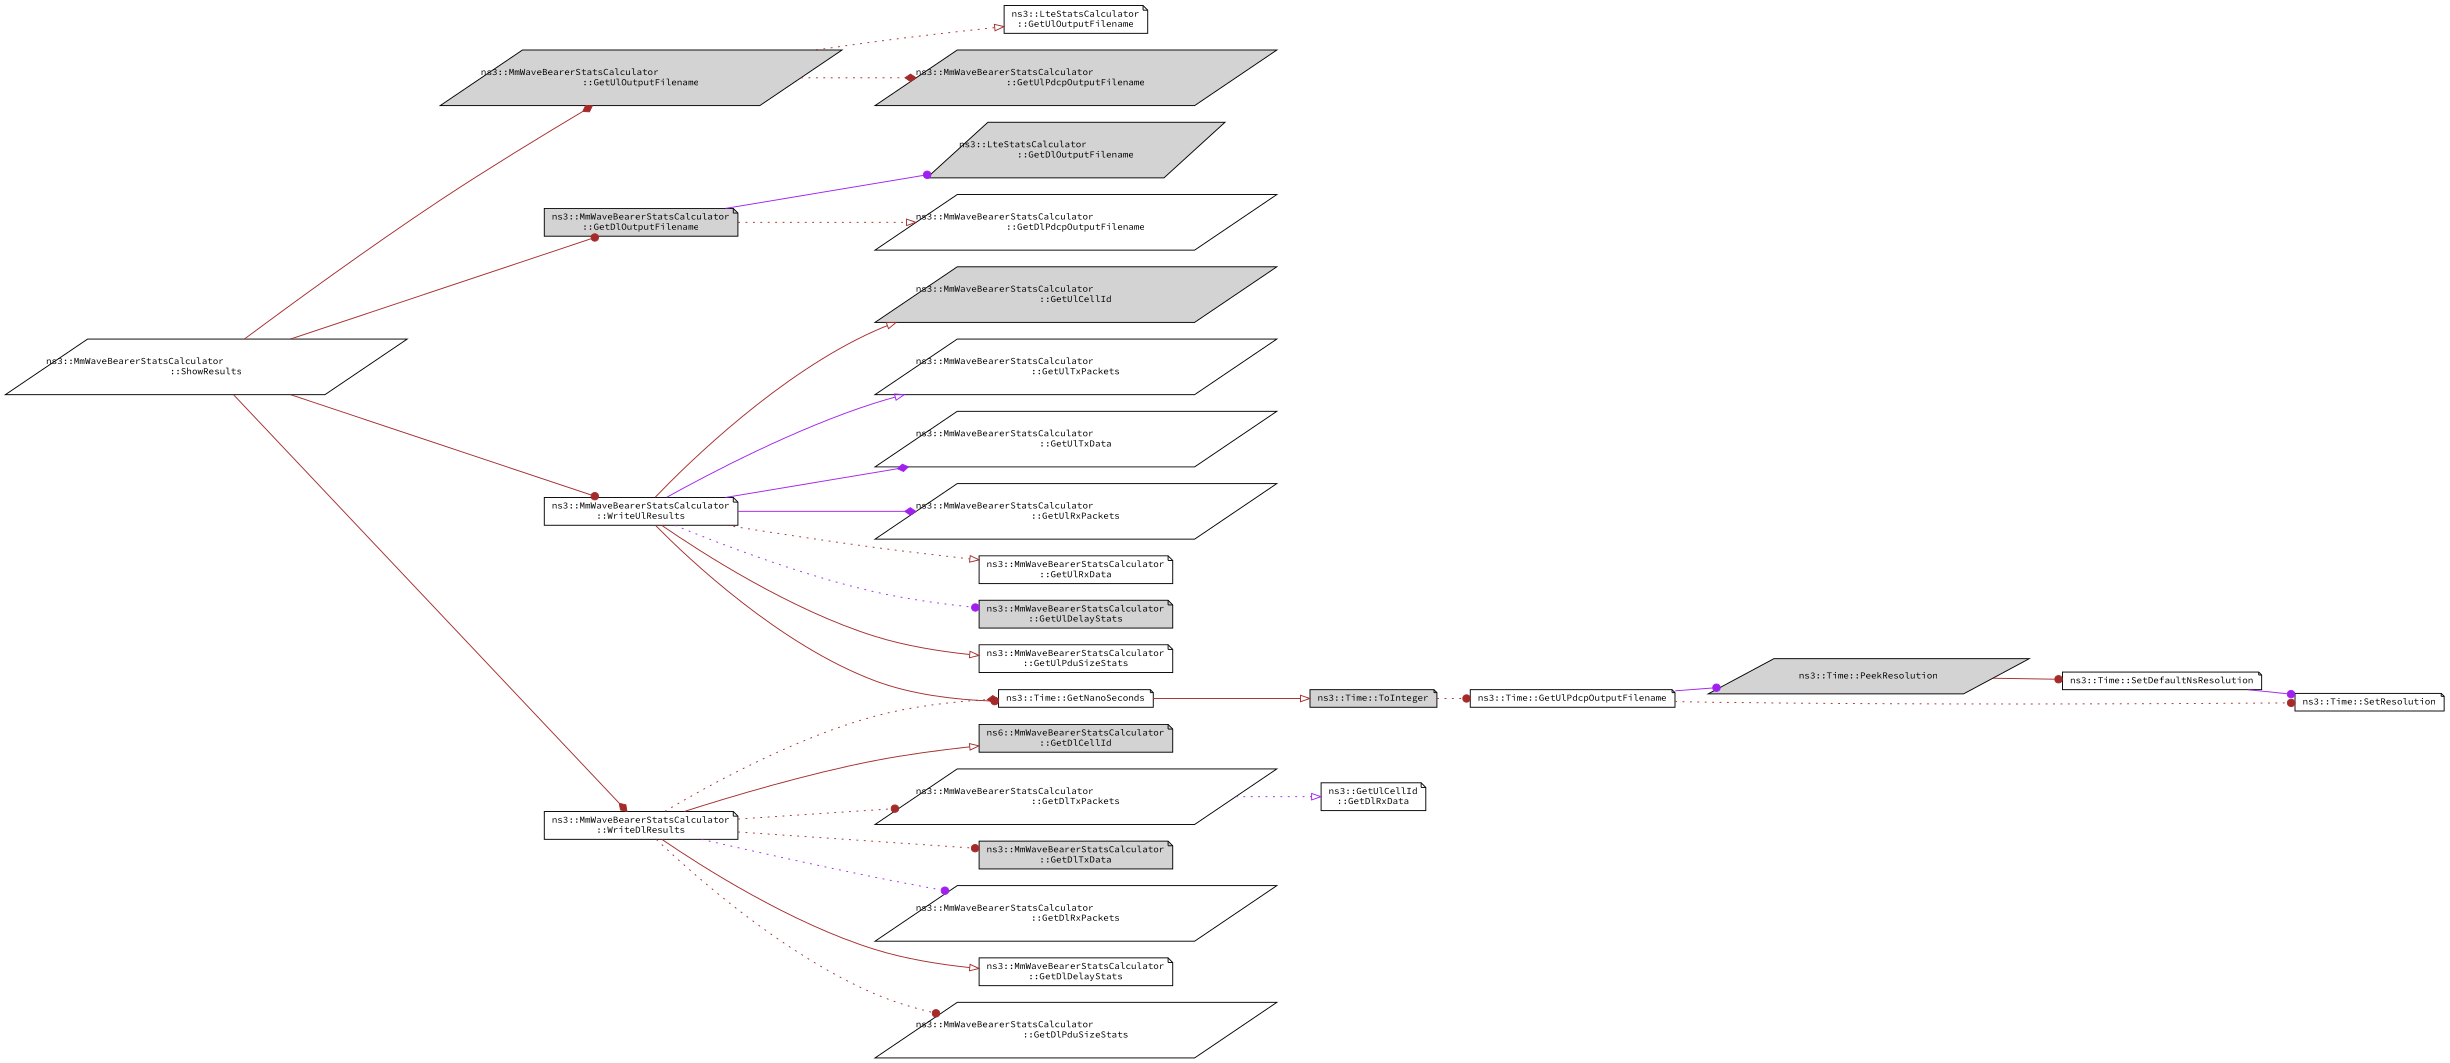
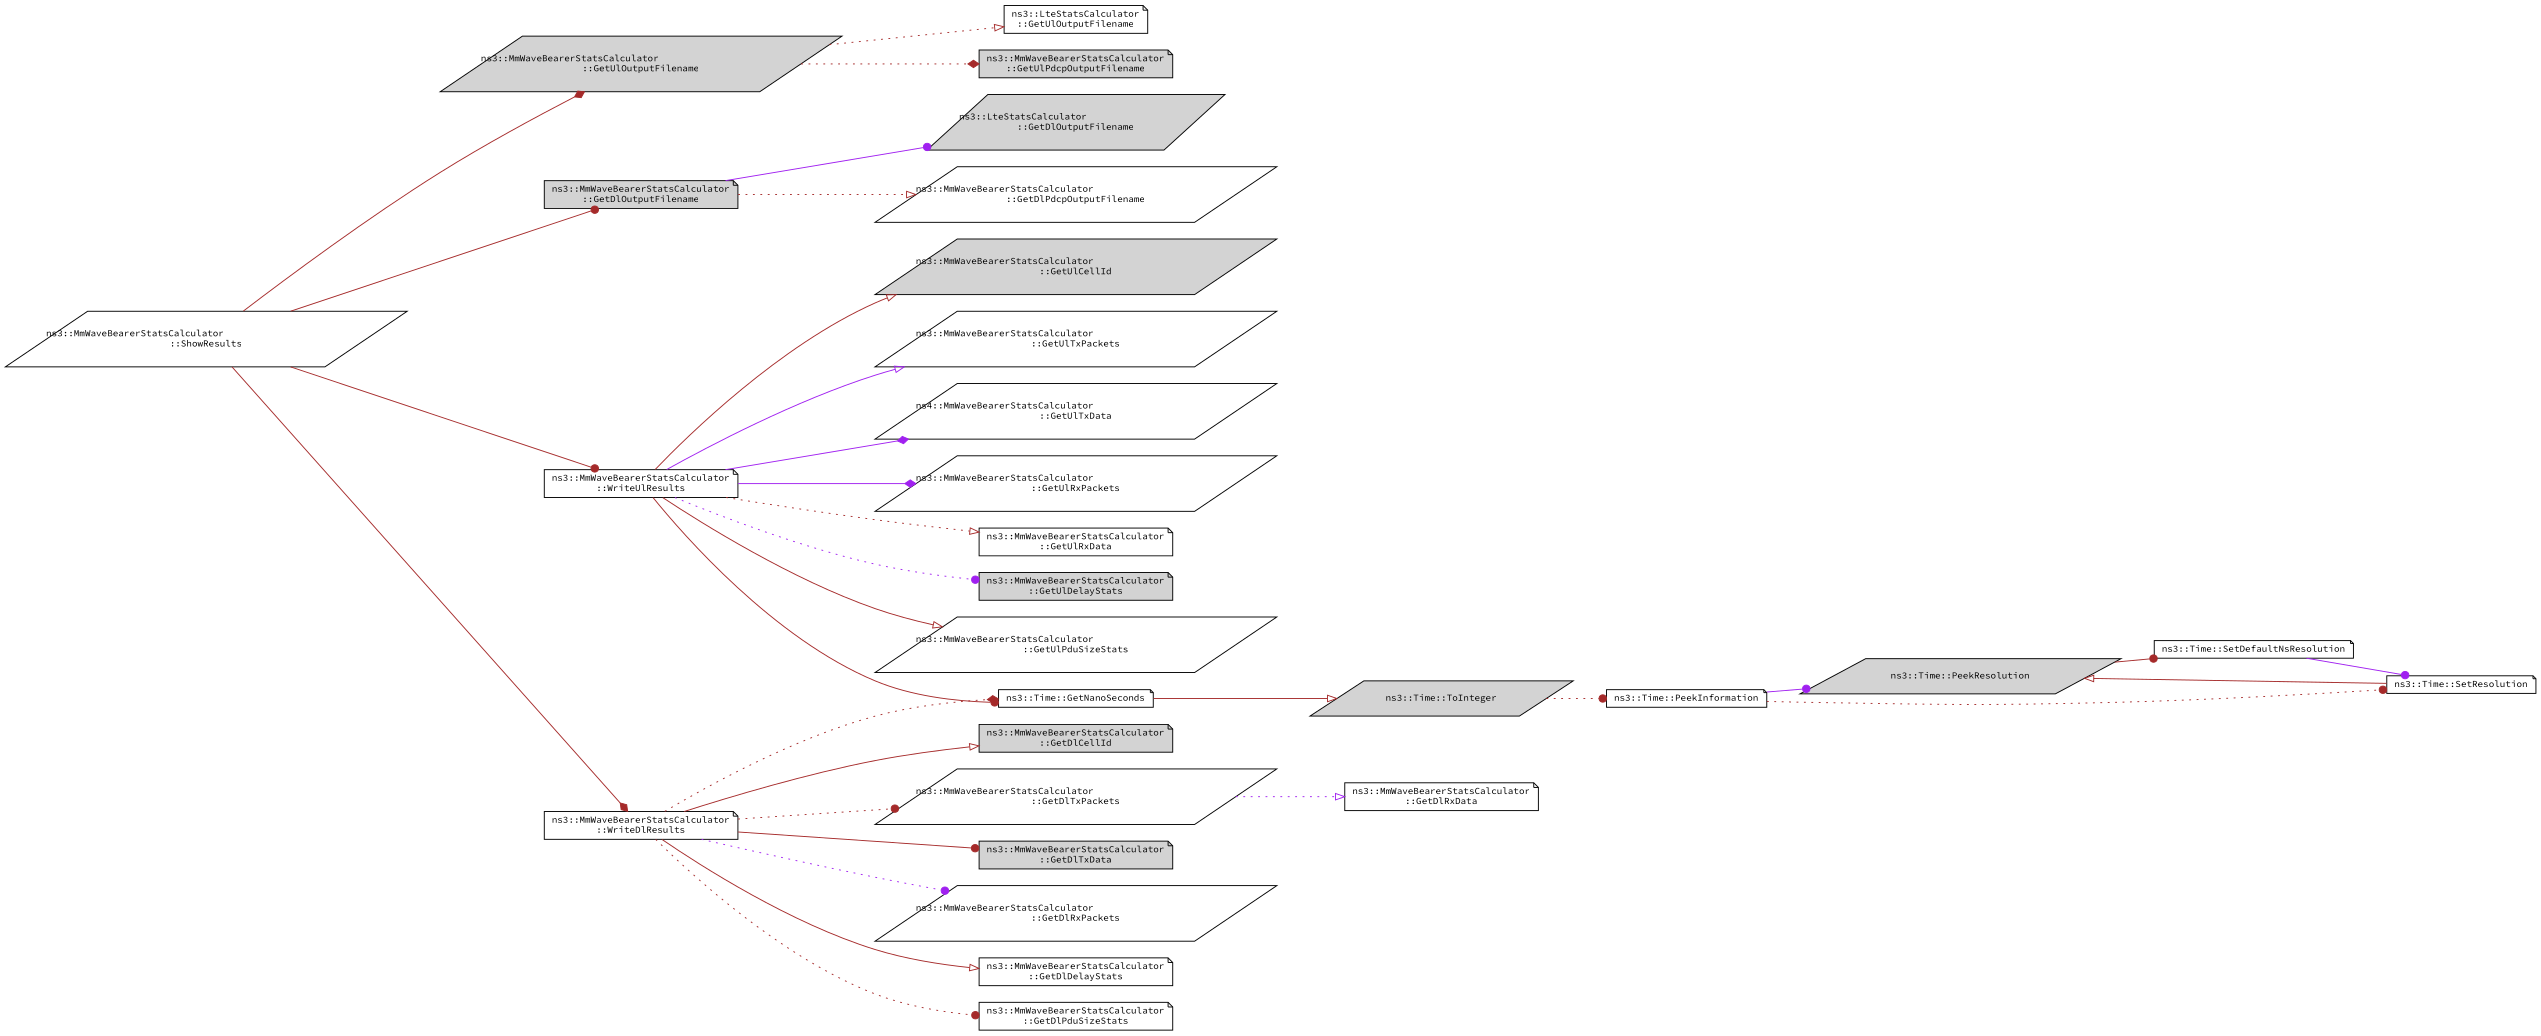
node "ns3::MmWaveBearerStatsCalculator ::GetUlPdcpOutputFilename": shape parallelogram -> note
node "ns3::MmWaveBearerStatsCalculator ::GetUlTxData": label "ns3::MmWaveBearerStatsCalculator ::GetUlTxData" -> "ns4::MmWaveBearerStatsCalculator ::GetUlTxData"
node "ns3::MmWaveBearerStatsCalculator ::GetUlPduSizeStats": shape note -> parallelogram
edge "ns3::Time::SetResolution" -> "ns3::Time::PeekResolution": added
node "ns3::Time::ToInteger": shape note -> parallelogram
node "ns3::Time::GetUlPdcpOutputFilename": label "ns3::Time::GetUlPdcpOutputFilename" -> "ns3::Time::PeekInformation"
node "ns6::MmWaveBearerStatsCalculator ::GetDlCellId": label "ns6::MmWaveBearerStatsCalculator ::GetDlCellId" -> "ns3::MmWaveBearerStatsCalculator ::GetDlCellId"
node "ns3::GetUlCellId ::GetDlRxData": label "ns3::GetUlCellId ::GetDlRxData" -> "ns3::MmWaveBearerStatsCalculator ::GetDlRxData"
edge "ns3::MmWaveBearerStatsCalculator ::WriteDlResults" -> "ns3::MmWaveBearerStatsCalculator ::GetDlTxData": style dotted -> solid
node "ns3::MmWaveBearerStatsCalculator ::GetDlPduSizeStats": shape parallelogram -> note
